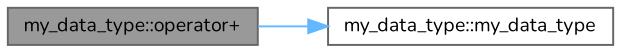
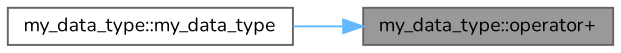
edge "my_data_type::operator+" -> "my_data_type::my_data_type": reversed
